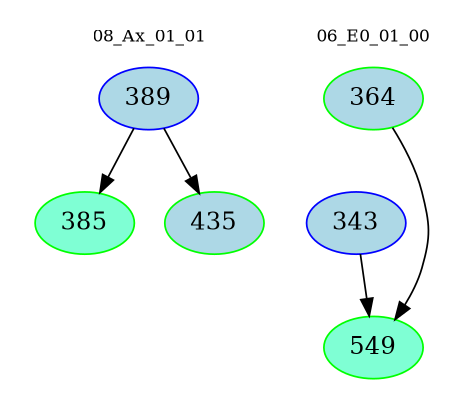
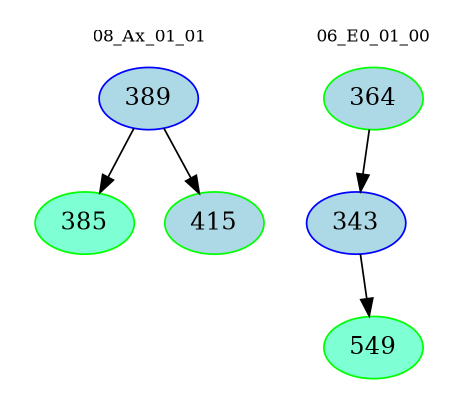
edge "364" -> "549": now "364" -> "343"
node "435": label "435" -> "415"
